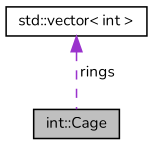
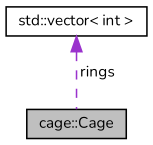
node "int::Cage": label "int::Cage" -> "cage::Cage"
